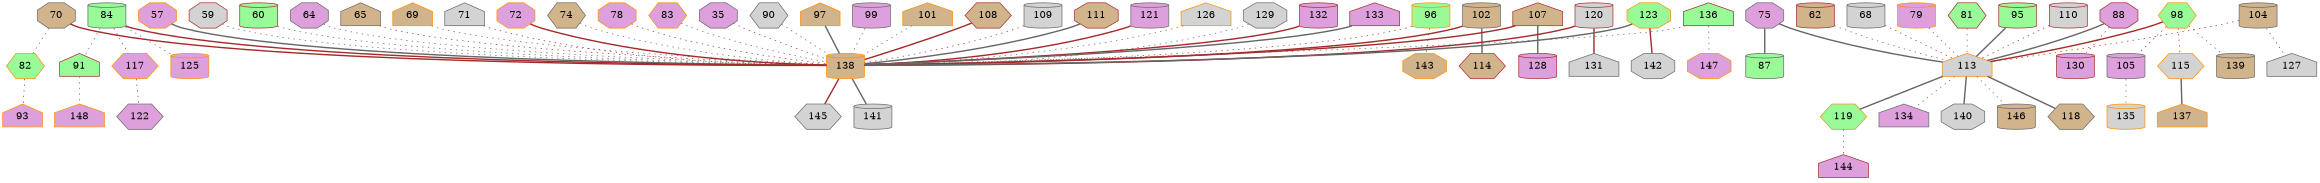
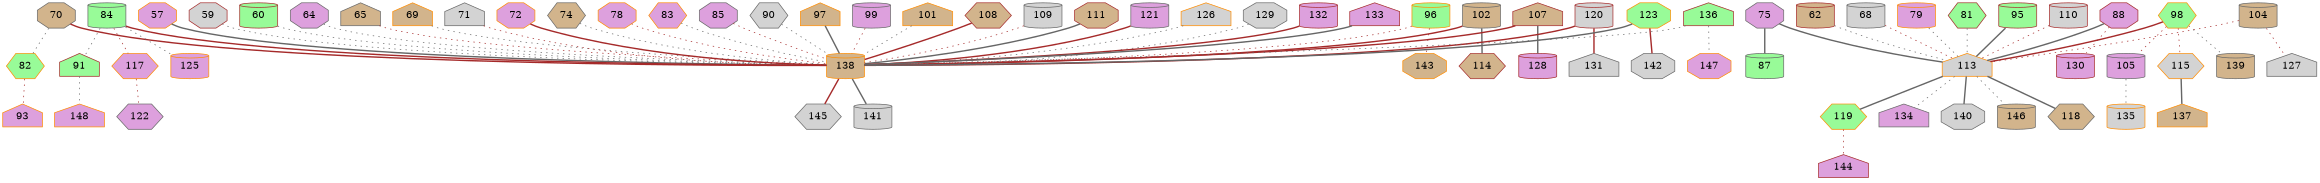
node "35": label "35" -> "85"
